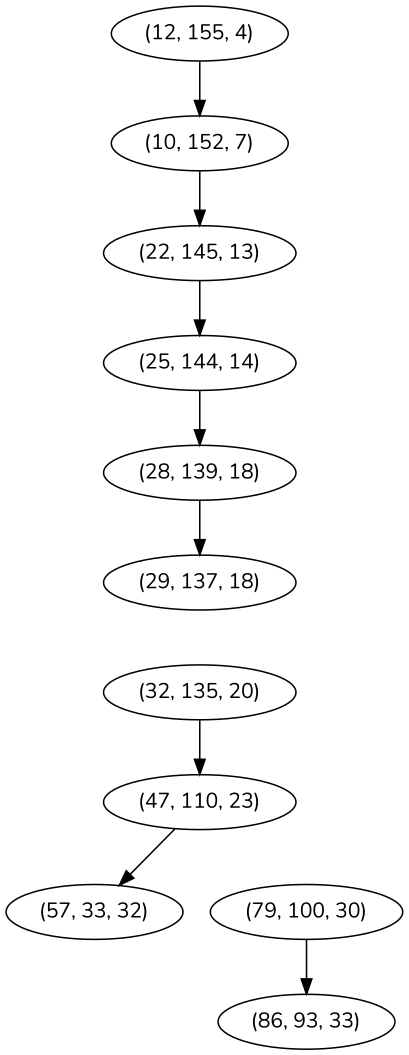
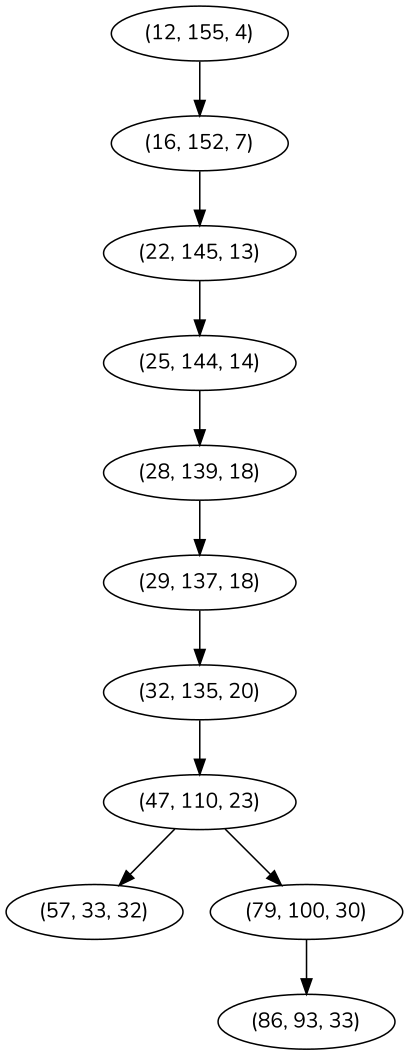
node "(10, 152, 7)": label "(10, 152, 7)" -> "(16, 152, 7)"
edge "(29, 137, 18)" -> "(32, 135, 20)": added
edge "(47, 110, 23)" -> "(79, 100, 30)": added
